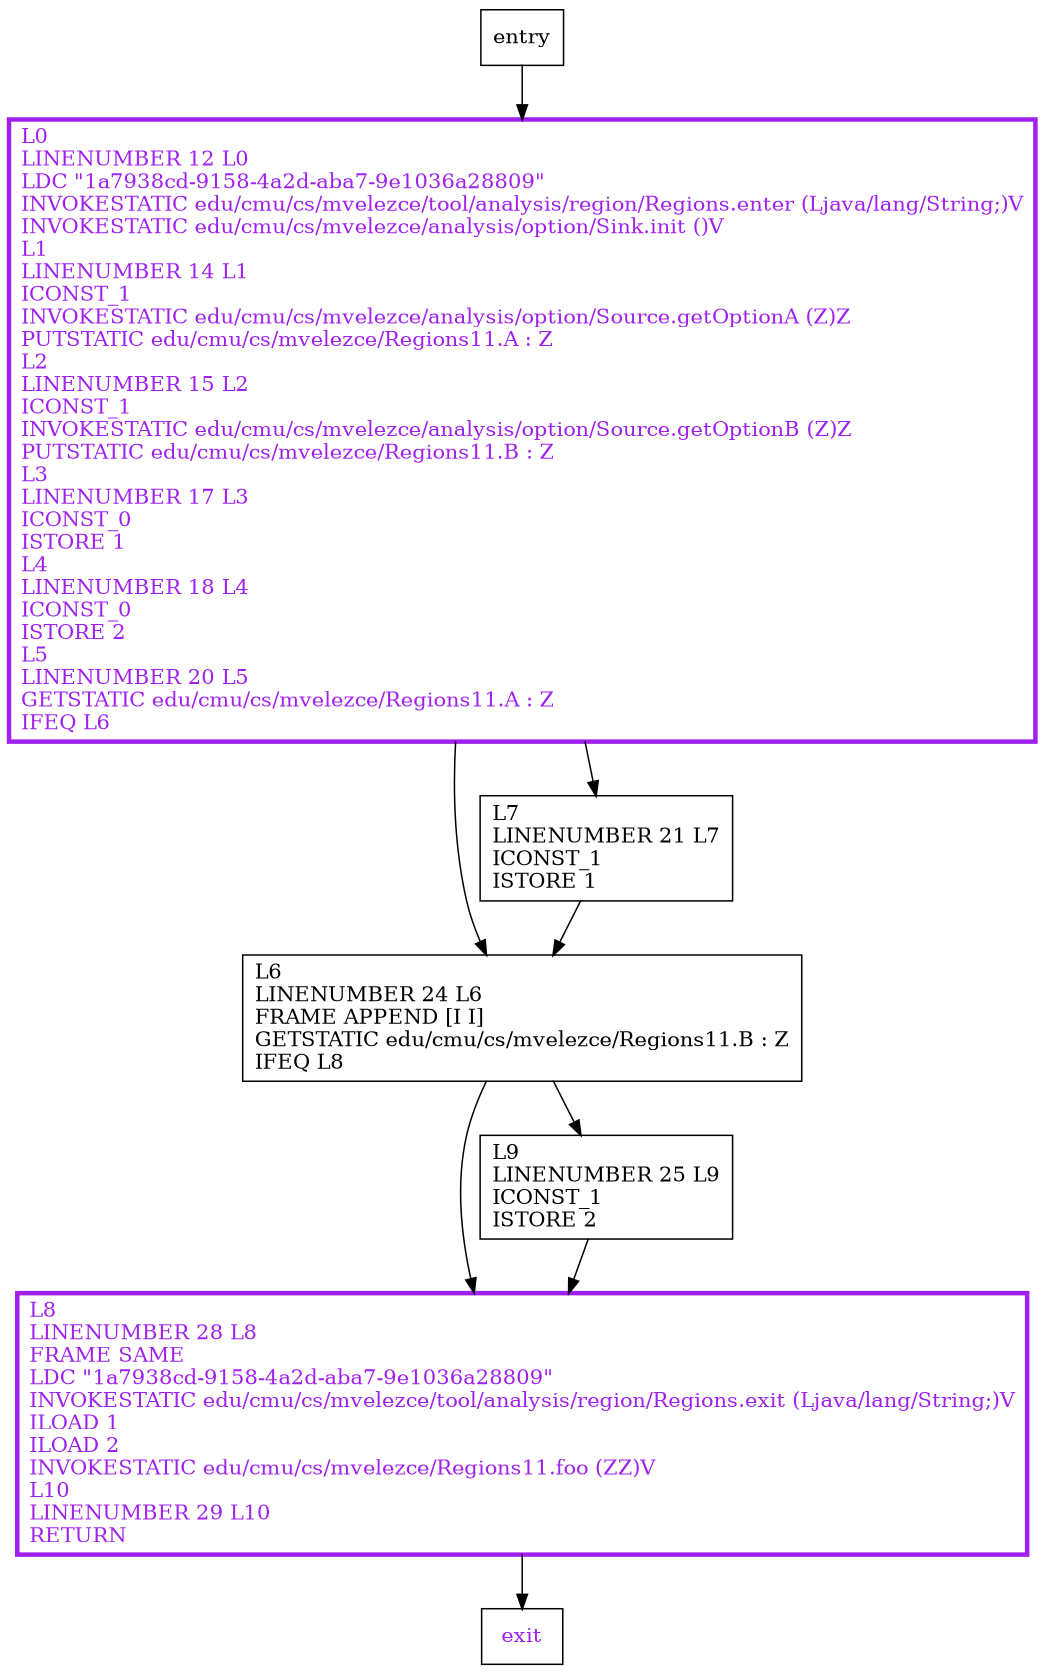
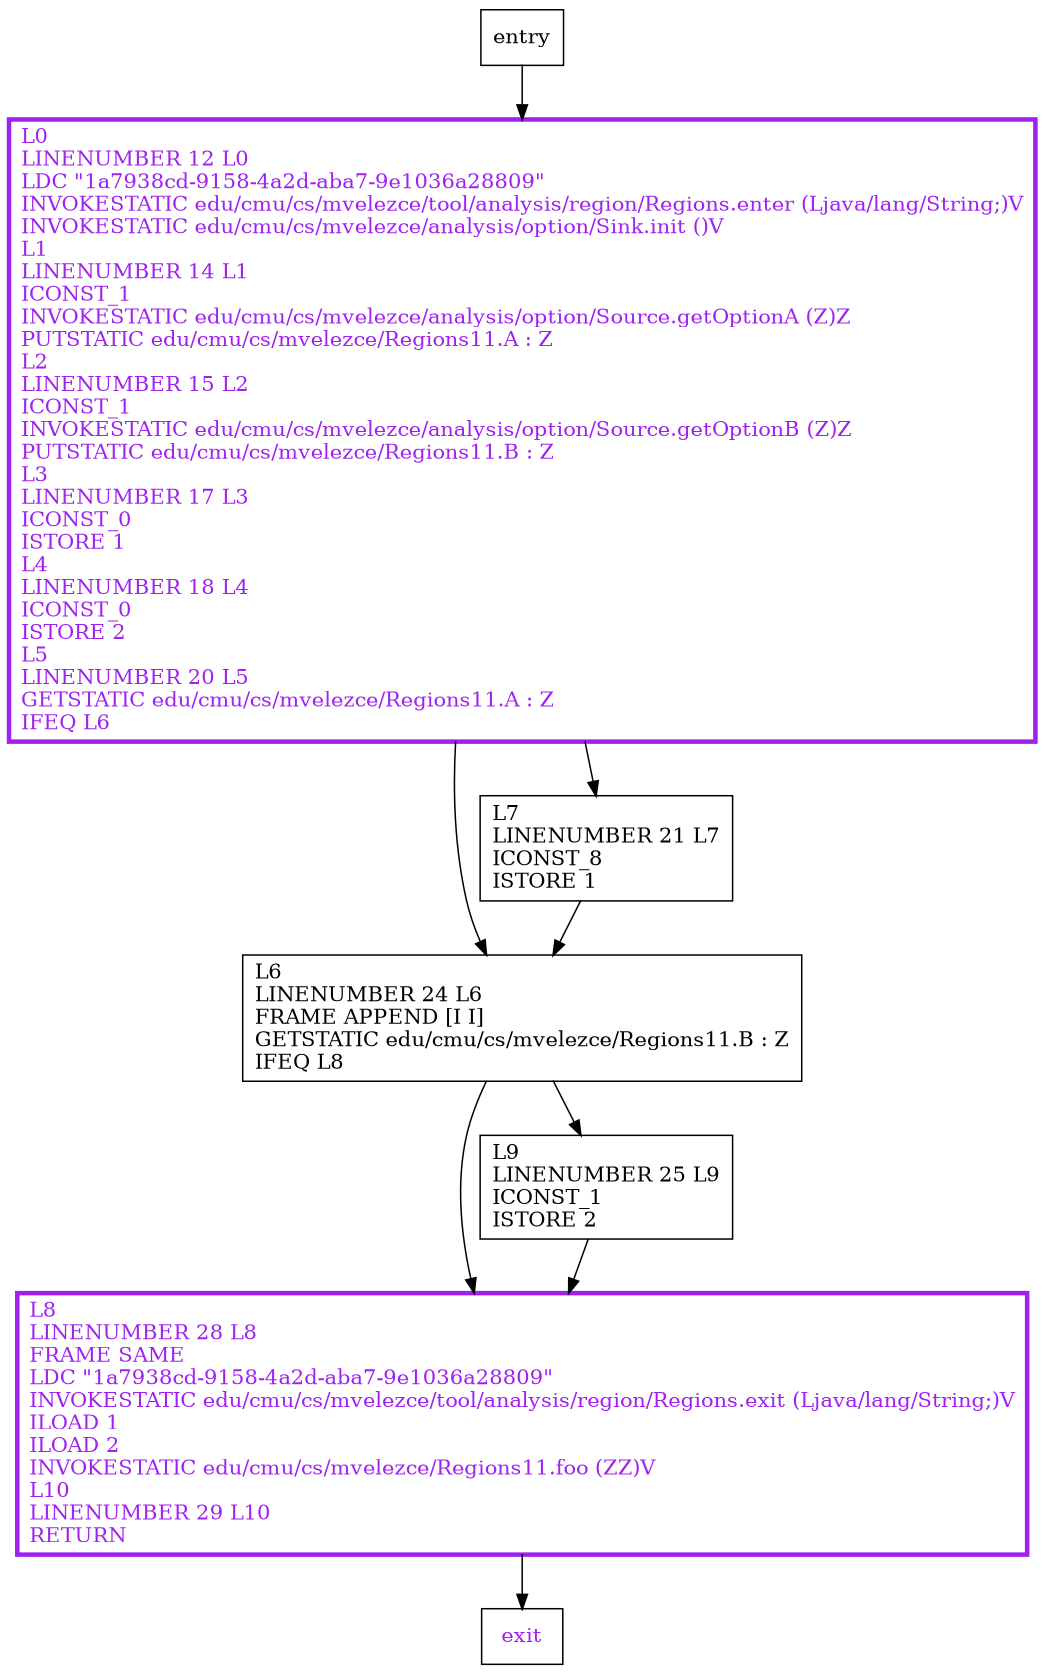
node "L7 LINENUMBER 21 L7 ICONST_1 ISTORE 1": label "L7 LINENUMBER 21 L7 ICONST_1 ISTORE 1" -> "L7 LINENUMBER 21 L7 ICONST_8 ISTORE 1"
